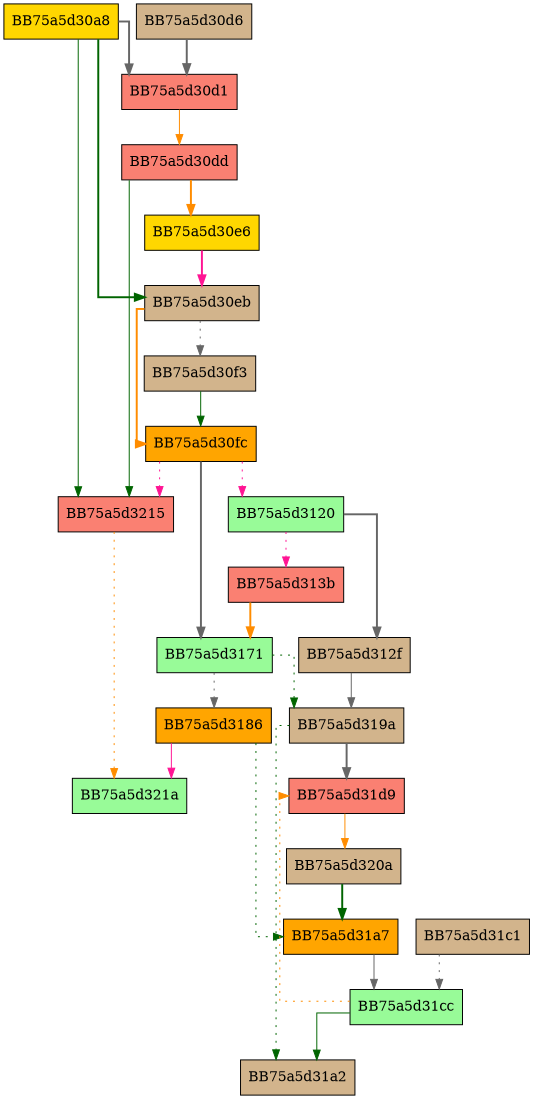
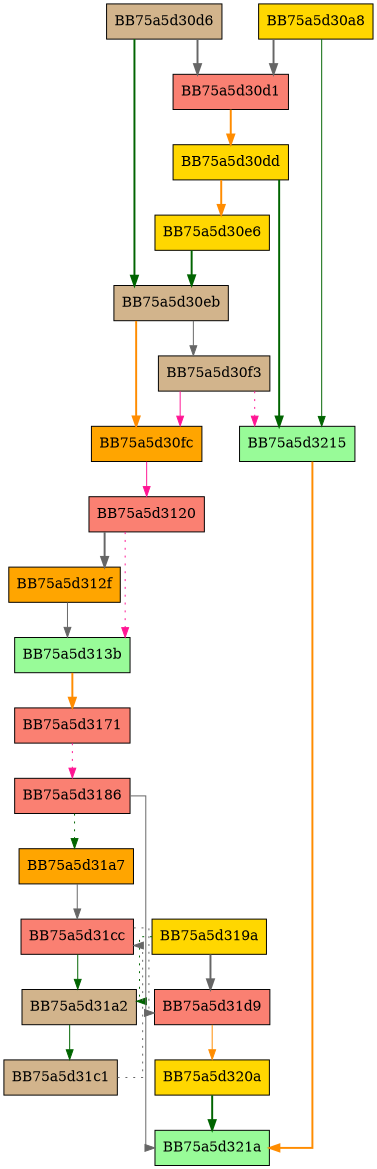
edge "BB75a5d30d1" -> "BB75a5d30dd": style solid -> bold
node "BB75a5d30dd": fillcolor salmon -> gold
edge "BB75a5d30a8" -> "BB75a5d30eb": now "BB75a5d30d6" -> "BB75a5d30eb"
edge "BB75a5d30e6" -> "BB75a5d30eb": color deeppink -> darkgreen
edge "BB75a5d30dd" -> "BB75a5d3215": style solid -> bold
edge "BB75a5d30eb" -> "BB75a5d30f3": style dotted -> solid
edge "BB75a5d30f3" -> "BB75a5d30fc": color darkgreen -> deeppink
edge "BB75a5d30fc" -> "BB75a5d3215": now "BB75a5d30f3" -> "BB75a5d3215"
edge "BB75a5d30fc" -> "BB75a5d3120": style dotted -> solid
node "BB75a5d3215": fillcolor salmon -> palegreen
node "BB75a5d3120": fillcolor palegreen -> salmon
edge "BB75a5d30fc" -> "BB75a5d3171": removed
node "BB75a5d313b": fillcolor salmon -> palegreen
edge "BB75a5d3215" -> "BB75a5d321a": style dotted -> bold
node "BB75a5d3171": fillcolor palegreen -> salmon
node "BB75a5d312f": fillcolor tan -> orange
edge "BB75a5d3171" -> "BB75a5d319a": removed
edge "BB75a5d3171" -> "BB75a5d3186": color gray40 -> deeppink
edge "BB75a5d312f" -> "BB75a5d319a": now "BB75a5d312f" -> "BB75a5d313b"
node "BB75a5d3186": fillcolor orange -> salmon
node "BB75a5d319a": fillcolor tan -> gold
edge "BB75a5d3186" -> "BB75a5d321a": color deeppink -> gray40
node "BB75a5d320a": fillcolor tan -> gold
edge "BB75a5d320a" -> "BB75a5d31a7": now "BB75a5d320a" -> "BB75a5d321a"
edge "BB75a5d31cc" -> "BB75a5d31d9": color darkorange -> gray40
node "BB75a5d31cc": fillcolor palegreen -> salmon
edge "BB75a5d31a2" -> "BB75a5d31c1": added
